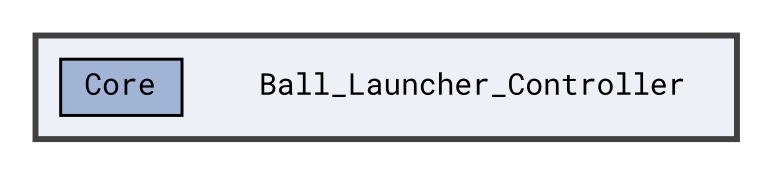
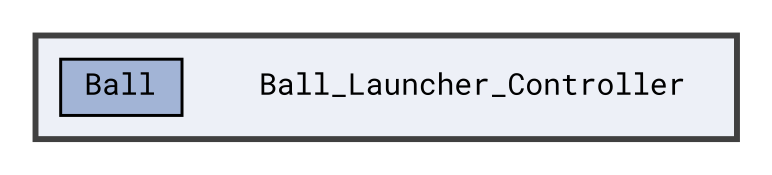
node "Core": label "Core" -> "Ball"
